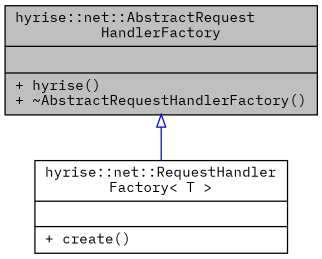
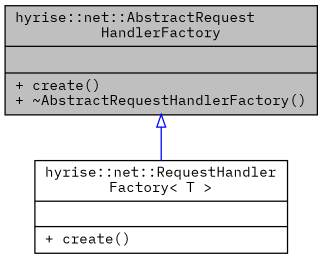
node "hyrise::net::AbstractRequest": text "+ hyrise()" -> "+ create()"
